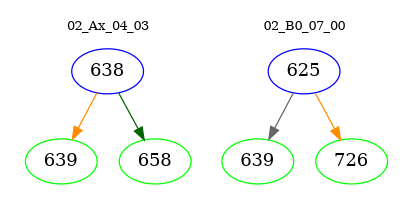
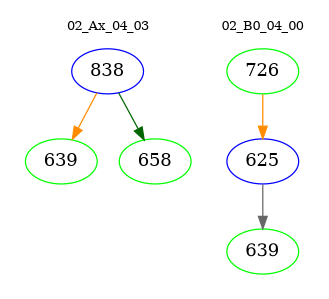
cluster "02_B0_07_00": label "02_B0_07_00" -> "02_B0_04_00"
node "638": label "638" -> "838"
edge "625" -> "726": reversed
